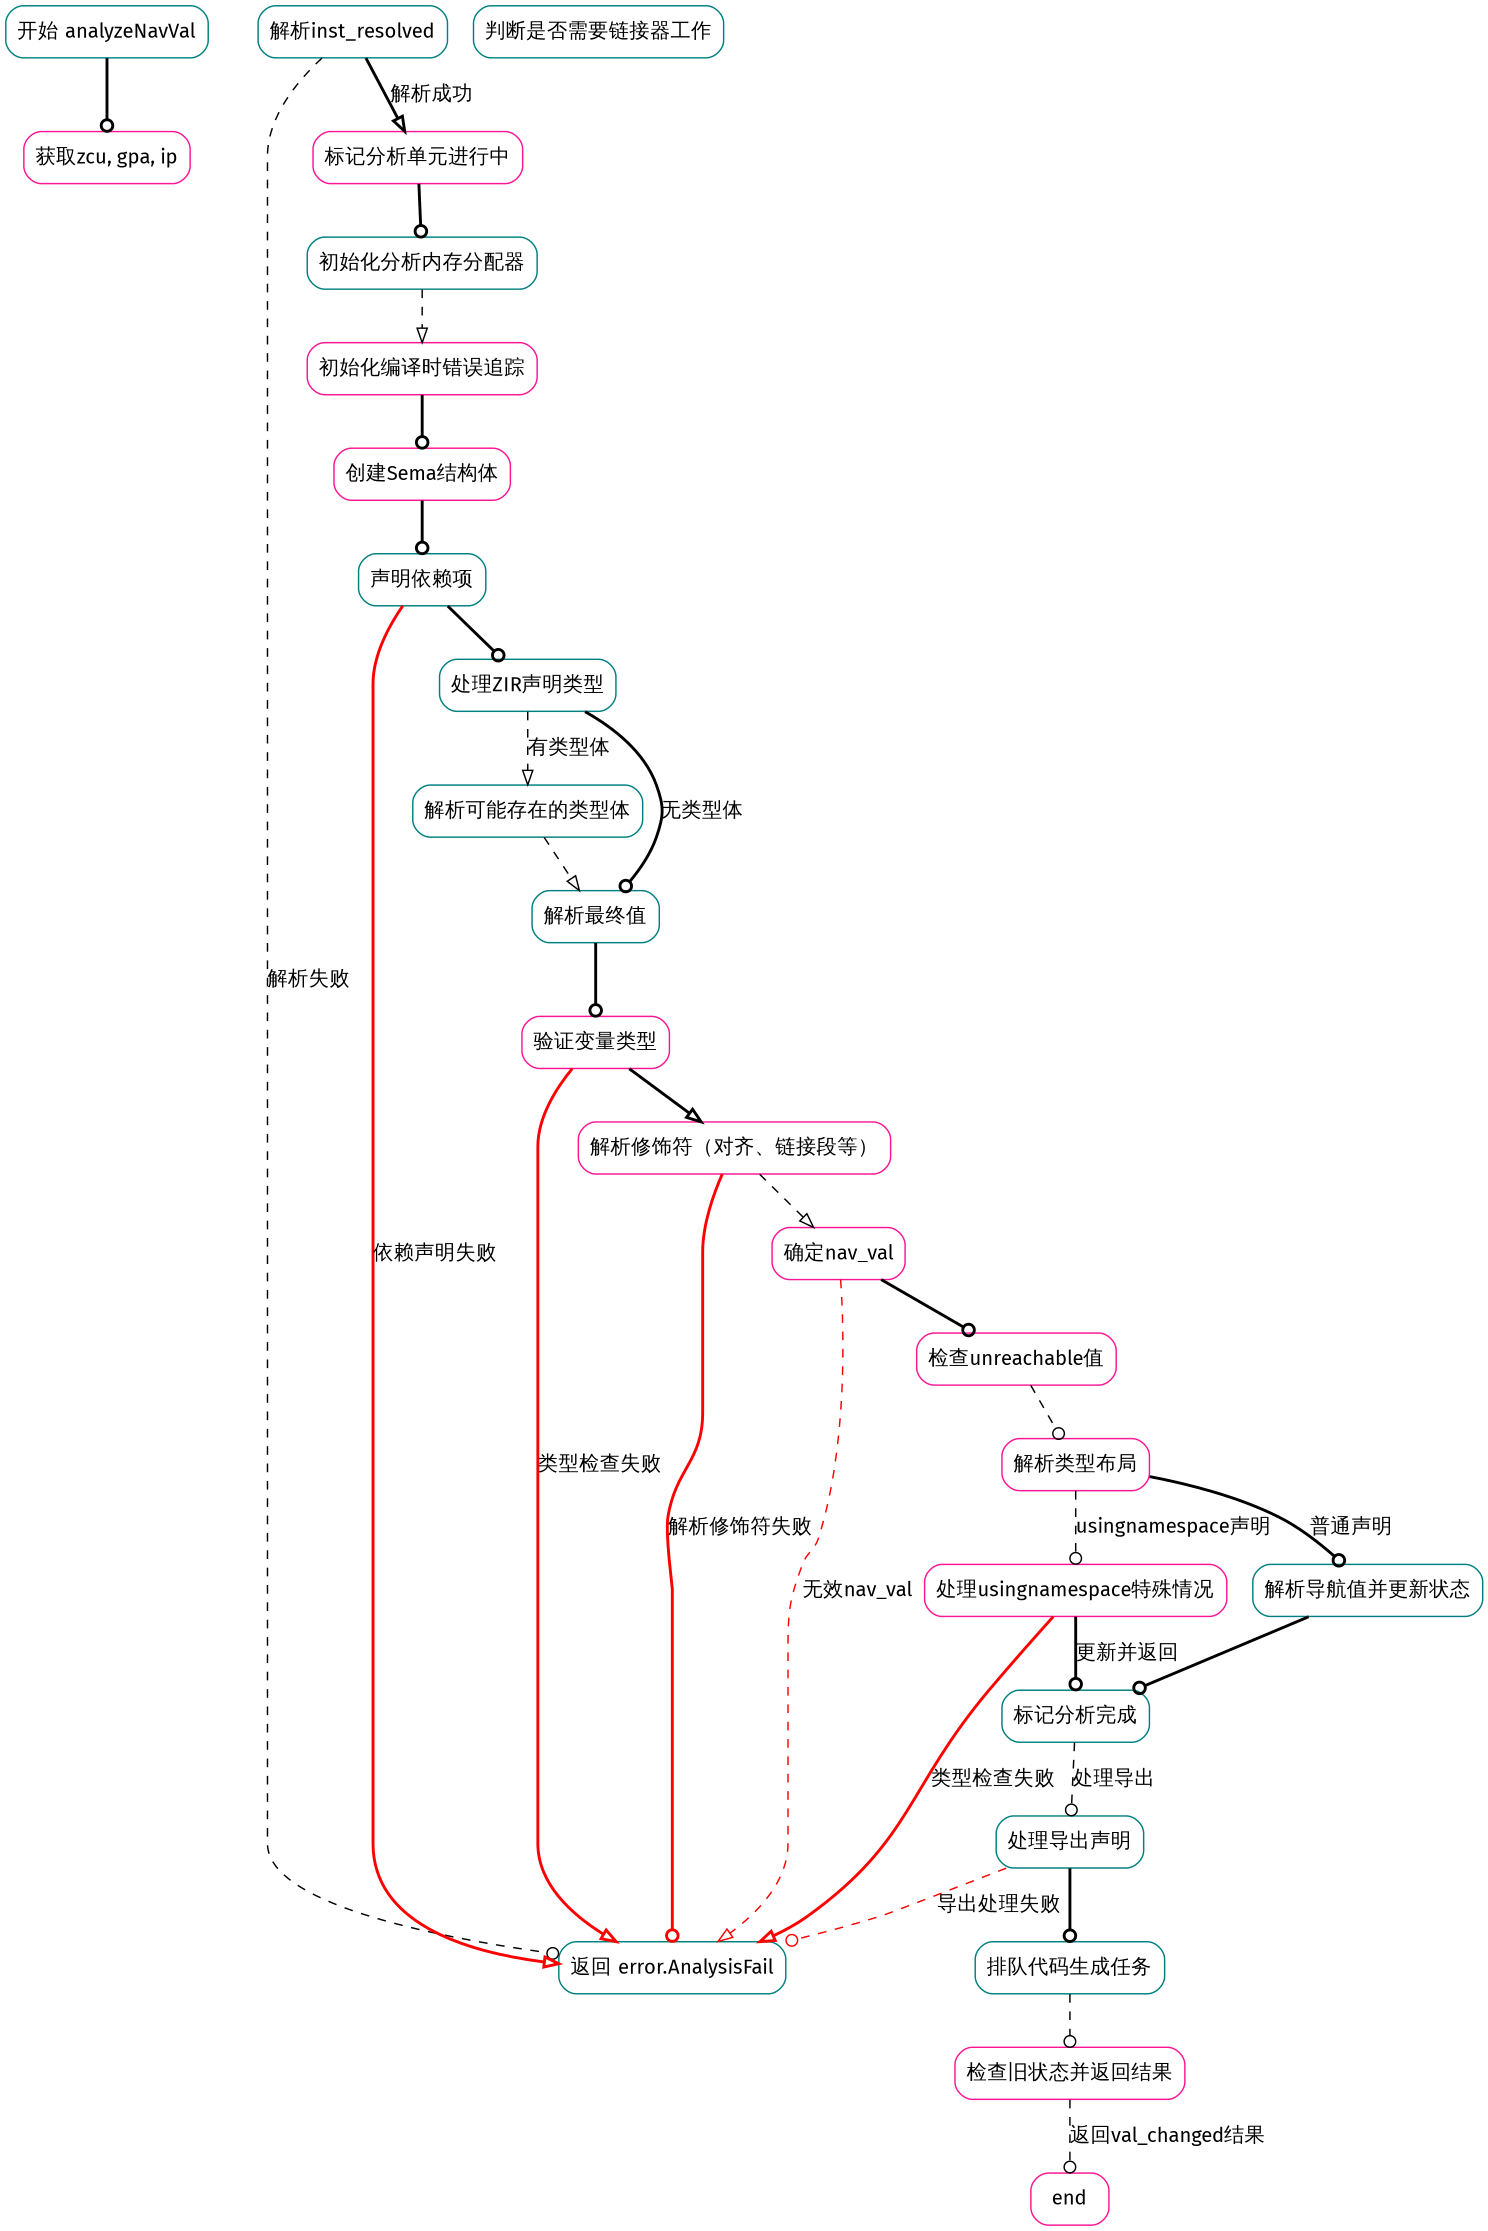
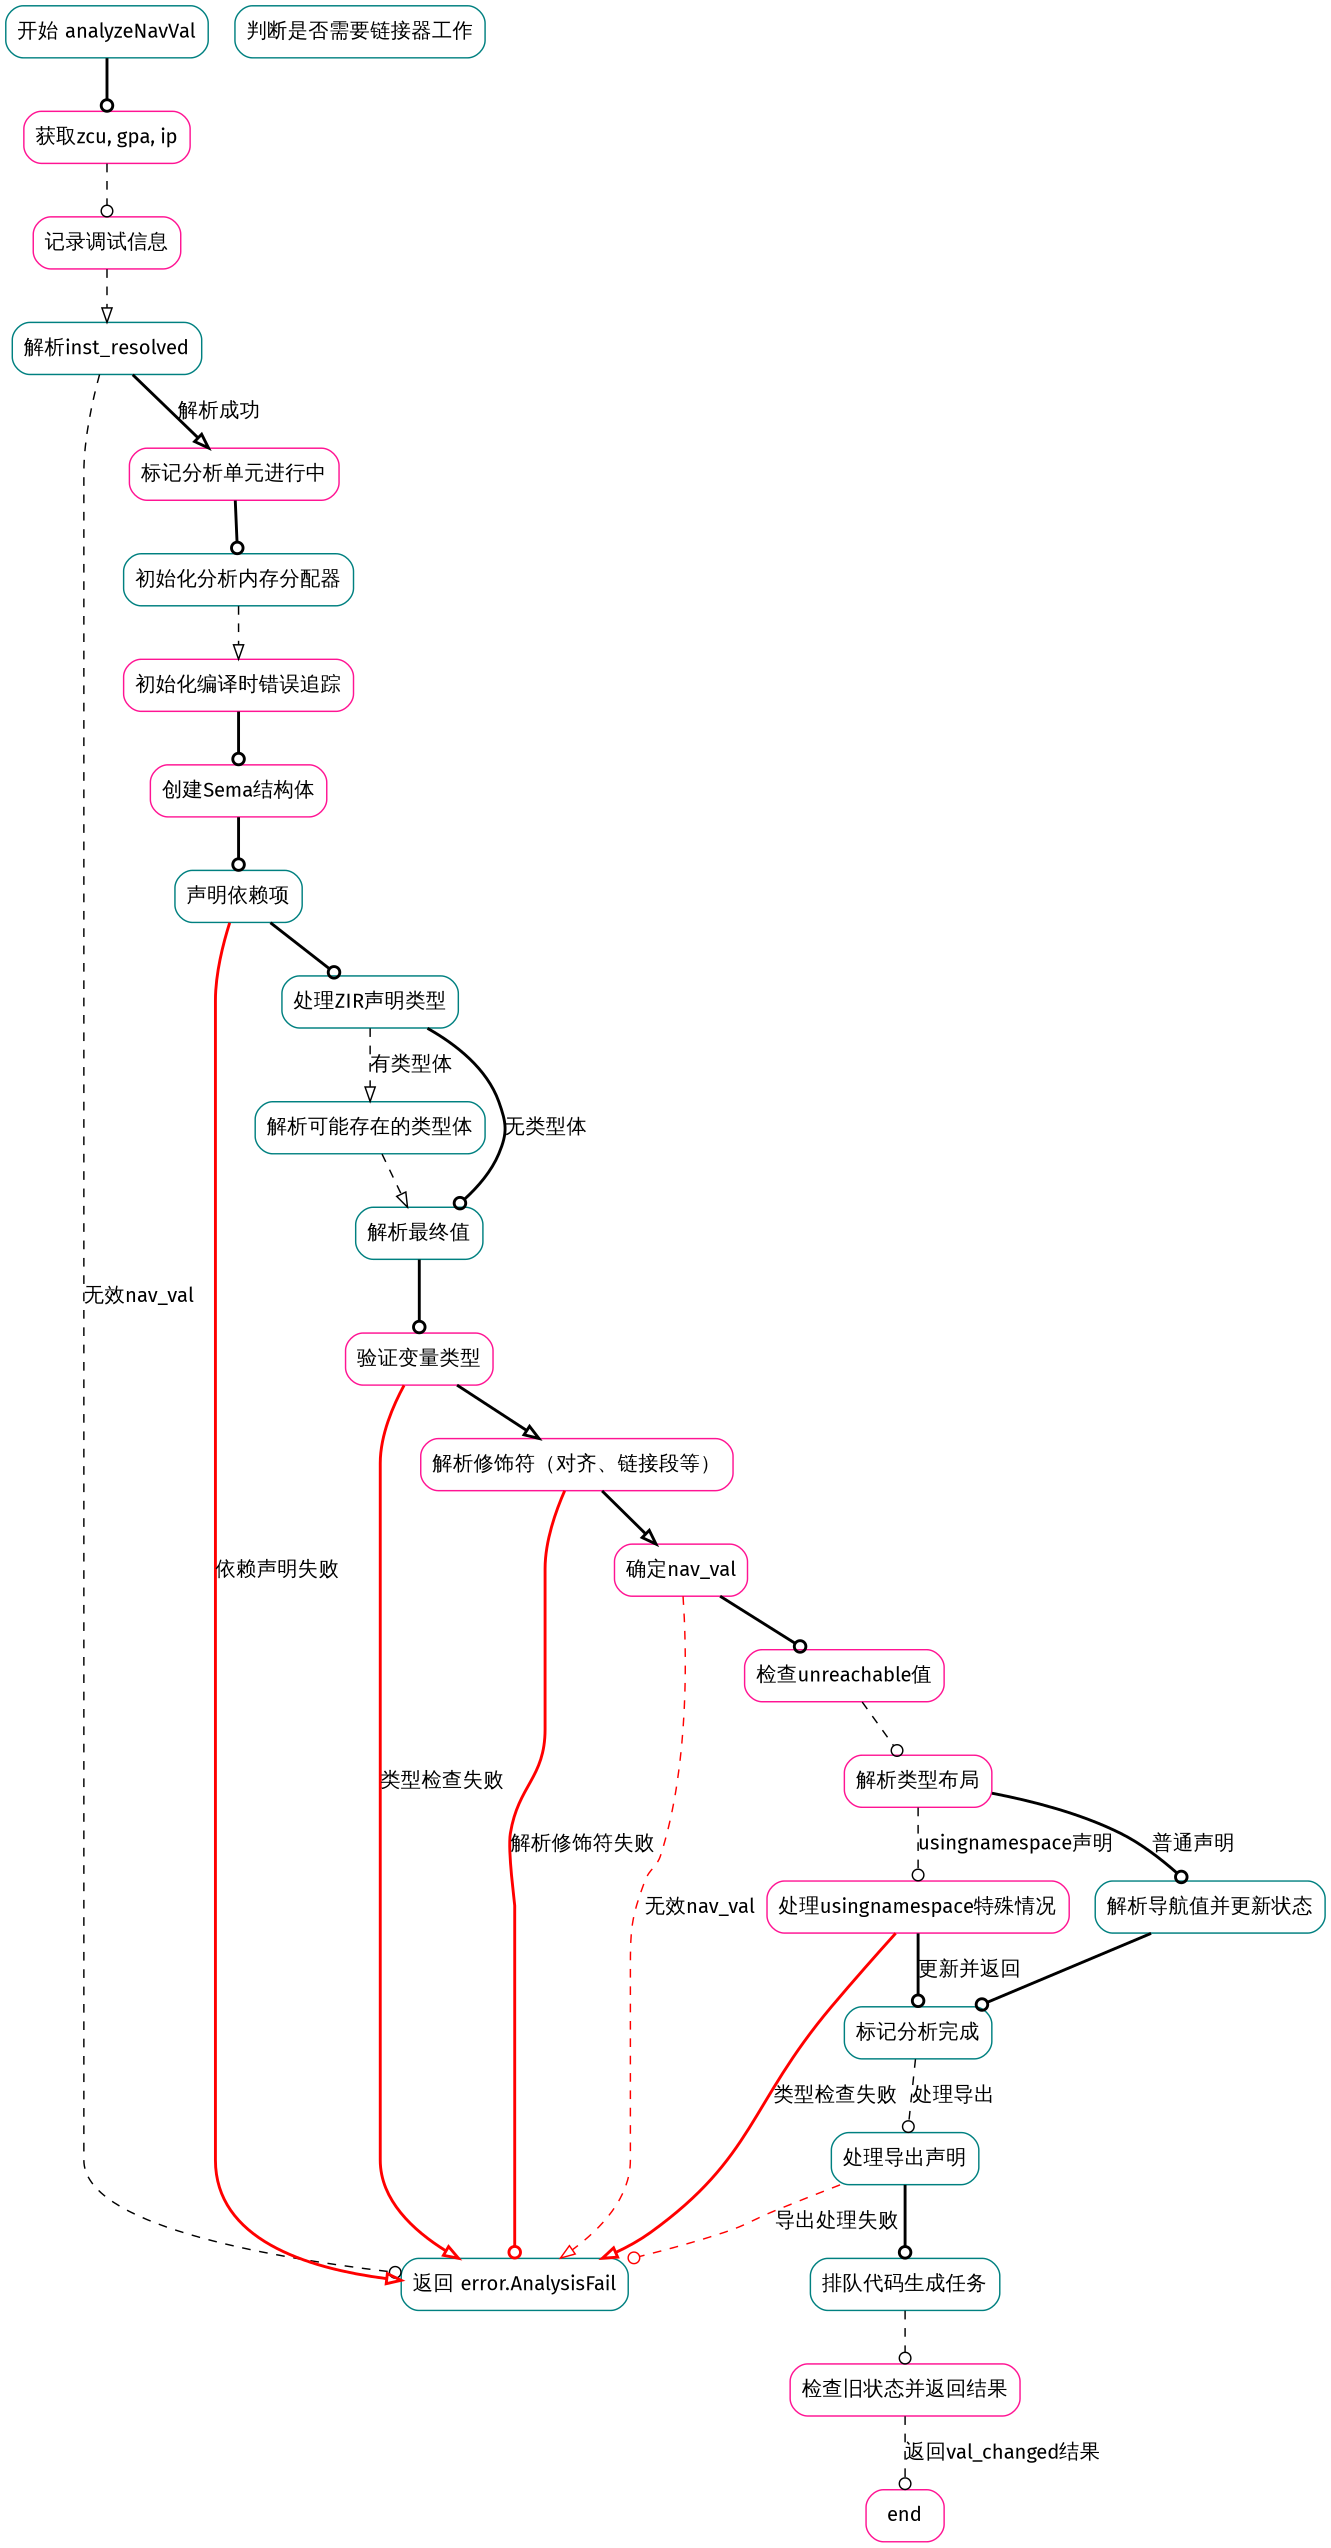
node "记录调试信息": added
edge "解析inst_resolved" -> "返回 error.AnalysisFail": label "解析失败" -> "无效nav_val"
edge "解析修饰符（对齐、链接段等）" -> "确定nav_val": style dashed -> bold
